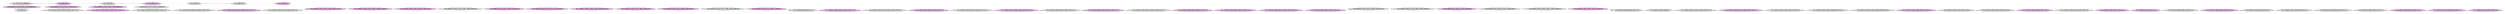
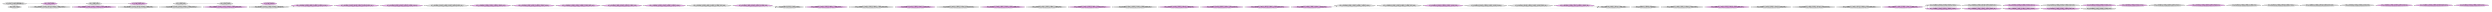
node "root_a_0/backbone_a_5/body_a_10/body_c_16/block_e/conv3x3_0": added
